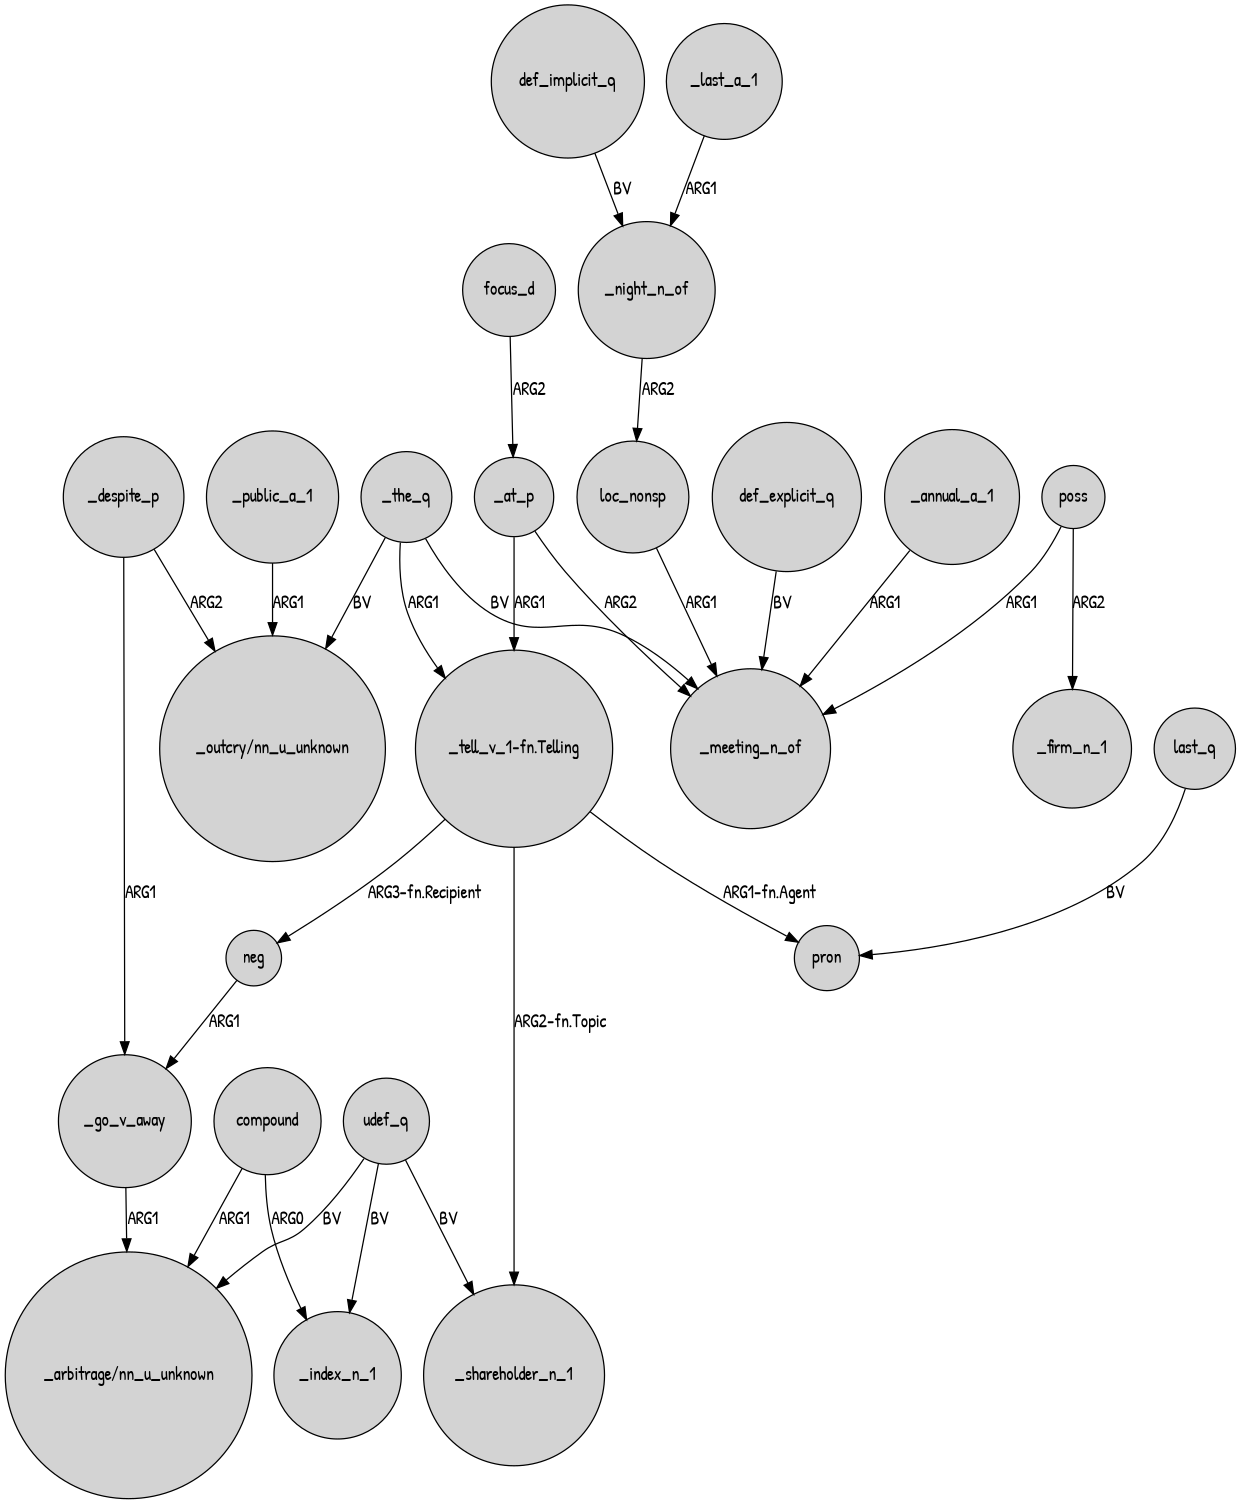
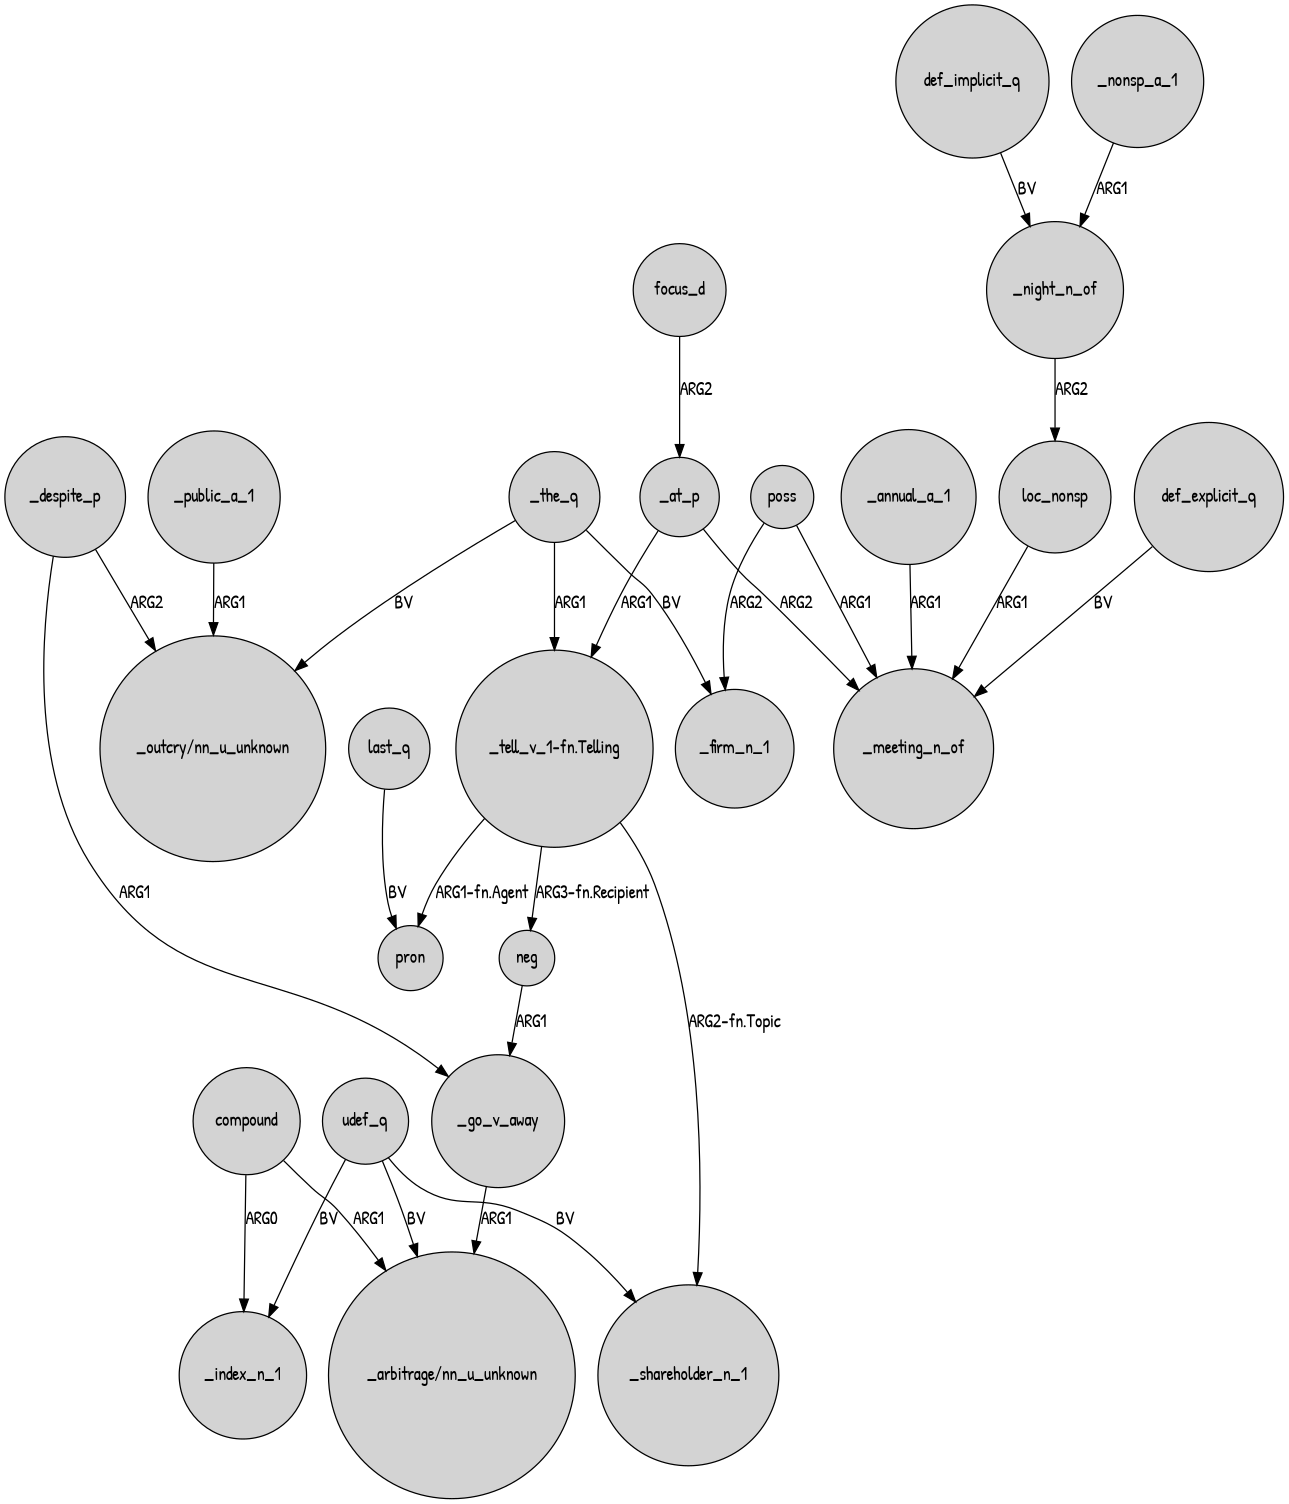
node "_last_a_1": label "_last_a_1" -> "_nonsp_a_1"
edge "_the_q" -> "_meeting_n_of": now "_the_q" -> "_firm_n_1"
